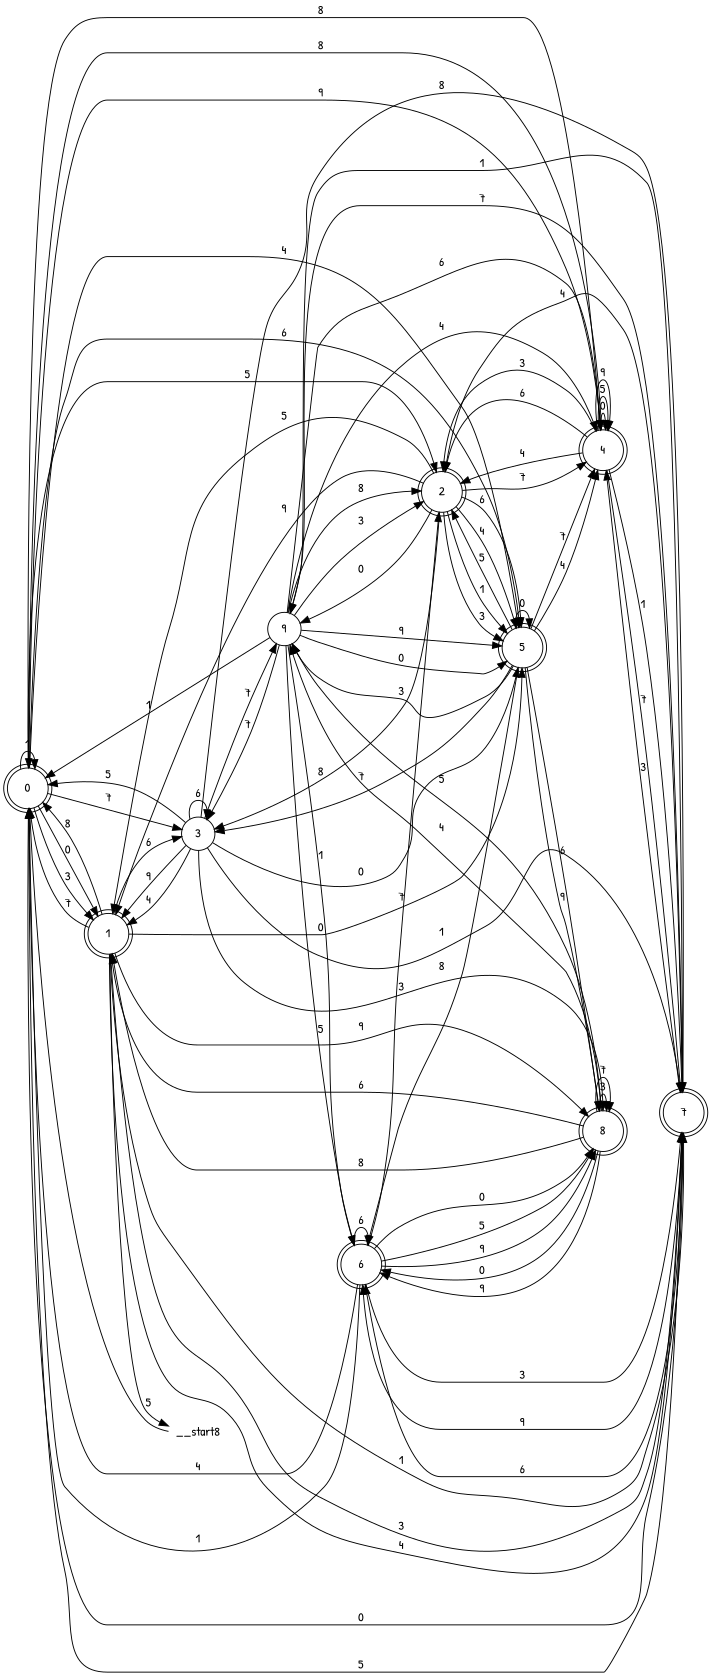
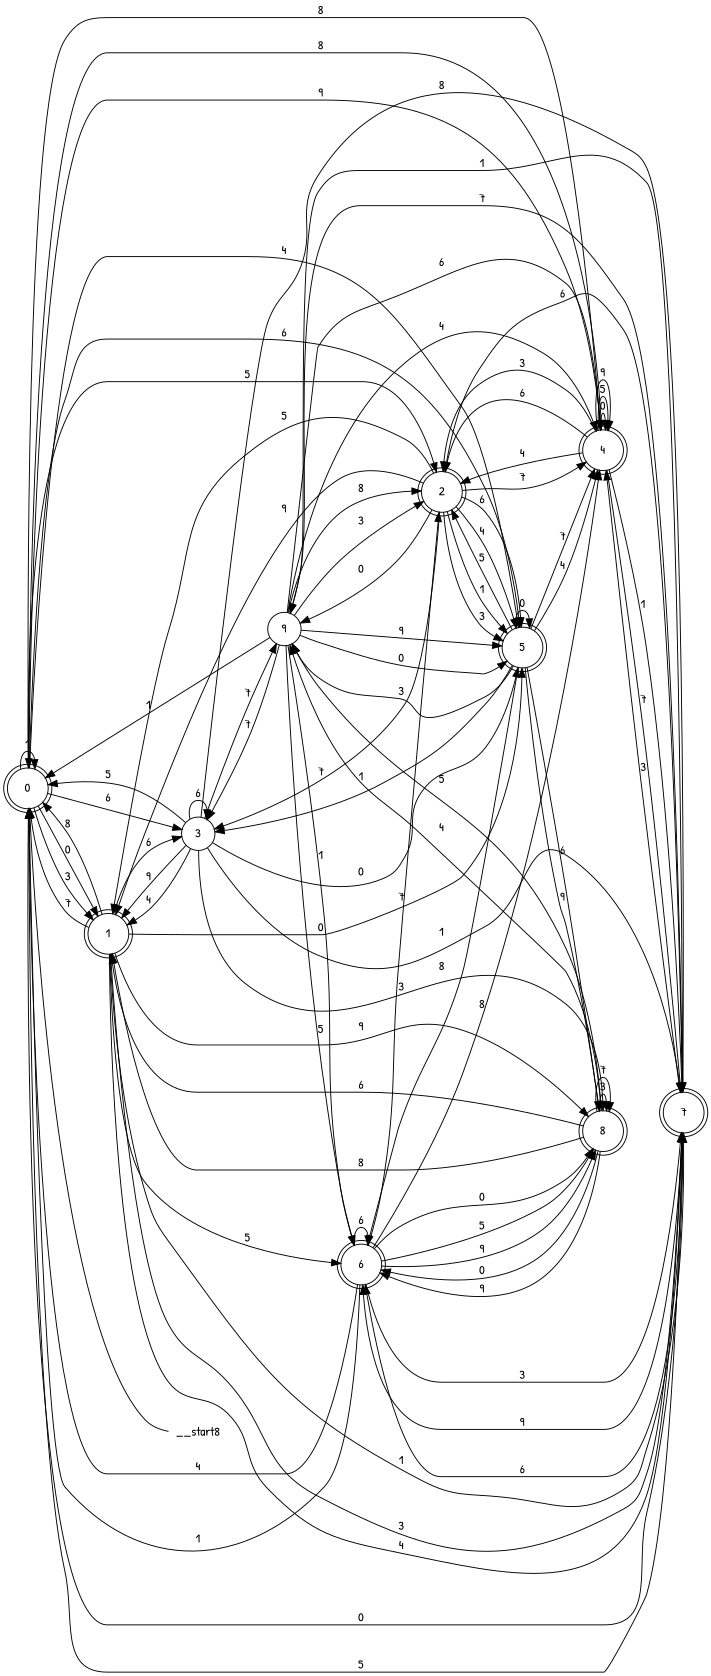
edge "7" -> "2": label "4" -> "6"
edge "2" -> "3": label "8" -> "7"
edge "5" -> "3": label "7" -> "1"
edge "0" -> "3": label "7" -> "6"
edge "6" -> "4": added, label "8"
edge "1" -> "__start8": now "1" -> "6"
